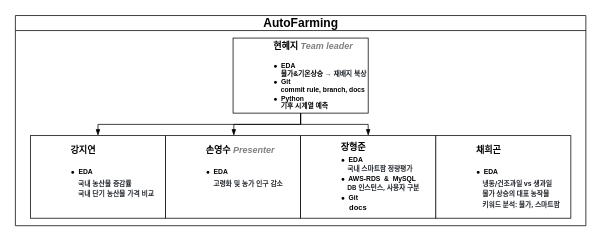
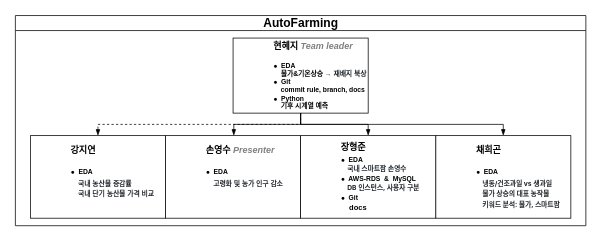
edge "현혜지 Team leader ● EDA 물가&기온상승 → 재배지 북상 ● Git commit rule, branch, docs ● Python 기후 시계열 예측" -> "강지연 ● EDA 국내 농산물 증감률 국내 단기 농산물 가격 비교": style solid -> dashed
edge "현혜지 Team leader ● EDA 물가&기온상승 → 재배지 북상 ● Git commit rule, branch, docs ● Python 기후 시계열 예측" -> "채희곤 ● EDA 냉동/건조과일 vs 생과일 물가 상승의 대표 농작물 키워드 분석: 물가, 스마트팜": added
node "장형준 ● EDA 국내 스마트팜 정량평가 ● AWS-RDS & MySQL DB 인스턴스, 사용자 구분 ● Git docs": label "장형준 ● EDA 국내 스마트팜 정량평가 ● AWS-RDS & MySQL DB 인스턴스, 사용자 구분 ● Git docs" -> "장형준 ● EDA 국내 스마트팜 손영수 ● AWS-RDS & MySQL DB 인스턴스, 사용자 구분 ● Git docs"
